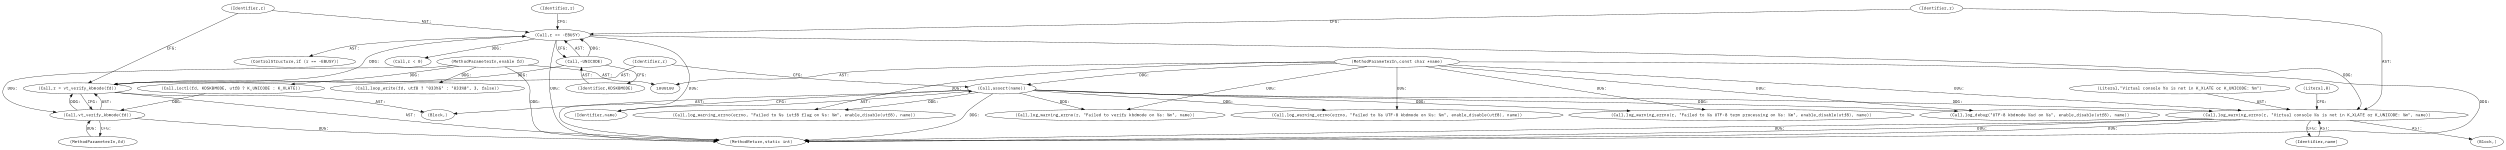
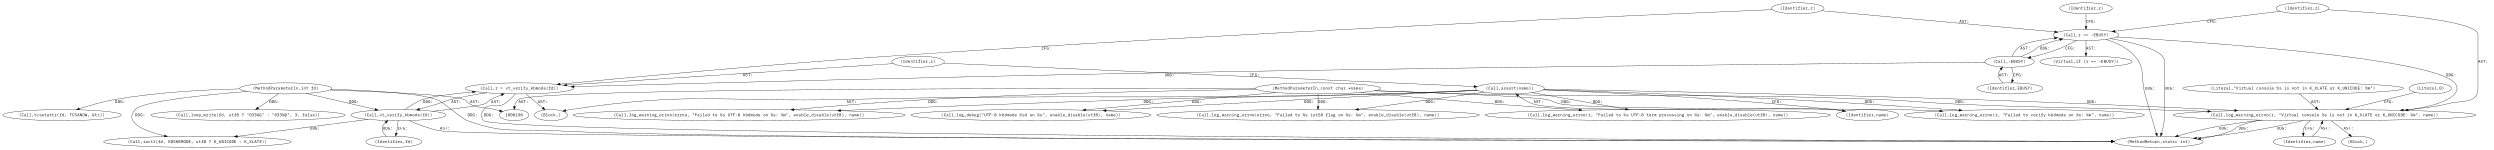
node "(ControlStructure,if (r == -EBUSY))": label "(ControlStructure,if (r == -EBUSY))" -> "(Virtual,if (r == -EBUSY))"
node "(Call,r < 0)": removed
node "(MethodParameterIn,enable fd)": label "(MethodParameterIn,enable fd)" -> "(MethodParameterIn,int fd)"
node "(Call,-UNICODE)": label "(Call,-UNICODE)" -> "(Call,-EBUSY)"
edge "(MethodParameterIn,const char *name)" -> "(Call,assert(name))": removed, label "DDG:"
edge "(Call,r = vt_verify_kbmode(fd))" -> "(Call,r == -EBUSY)": removed, label "DDG:"
node "(Identifier,KDSKBMODE)": label "(Identifier,KDSKBMODE)" -> "(Identifier,EBUSY)"
edge "(Call,r = vt_verify_kbmode(fd))" -> "(Call,vt_verify_kbmode(fd))": label "CFG: " -> "AST: "
edge "(Call,ioctl(fd, KDSKBMODE, utf8 ? K_UNICODE : K_XLATE))" -> "(Call,vt_verify_kbmode(fd))": reversed
node "(Call,tcsetattr(fd, TCSANOW, &tc))": added
edge "(Call,r = vt_verify_kbmode(fd))" -> "(MethodReturn,static int)": label "AST: " -> "DDG: "
edge "(Call,vt_verify_kbmode(fd))" -> "(MethodReturn,static int)": label "DDG: " -> "AST: "
edge "(Call,assert(name))" -> "(MethodReturn,static int)": removed, label "DDG:"
edge "(MethodParameterIn,const char *name)" -> "(MethodReturn,static int)": removed, label "DDG:"
node "(MethodParameterIn,fd)": label "(MethodParameterIn,fd)" -> "(Identifier,fd)"
